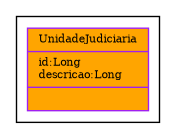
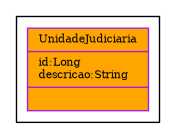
node "UnidadeJudiciaria": text "descricao:Long" -> "descricao:String"
